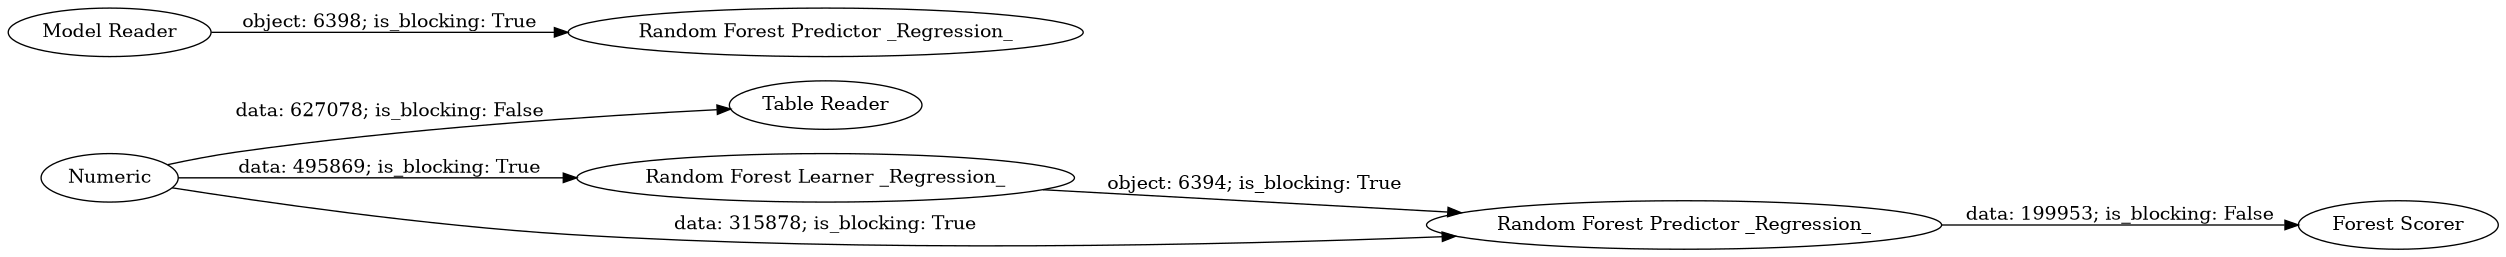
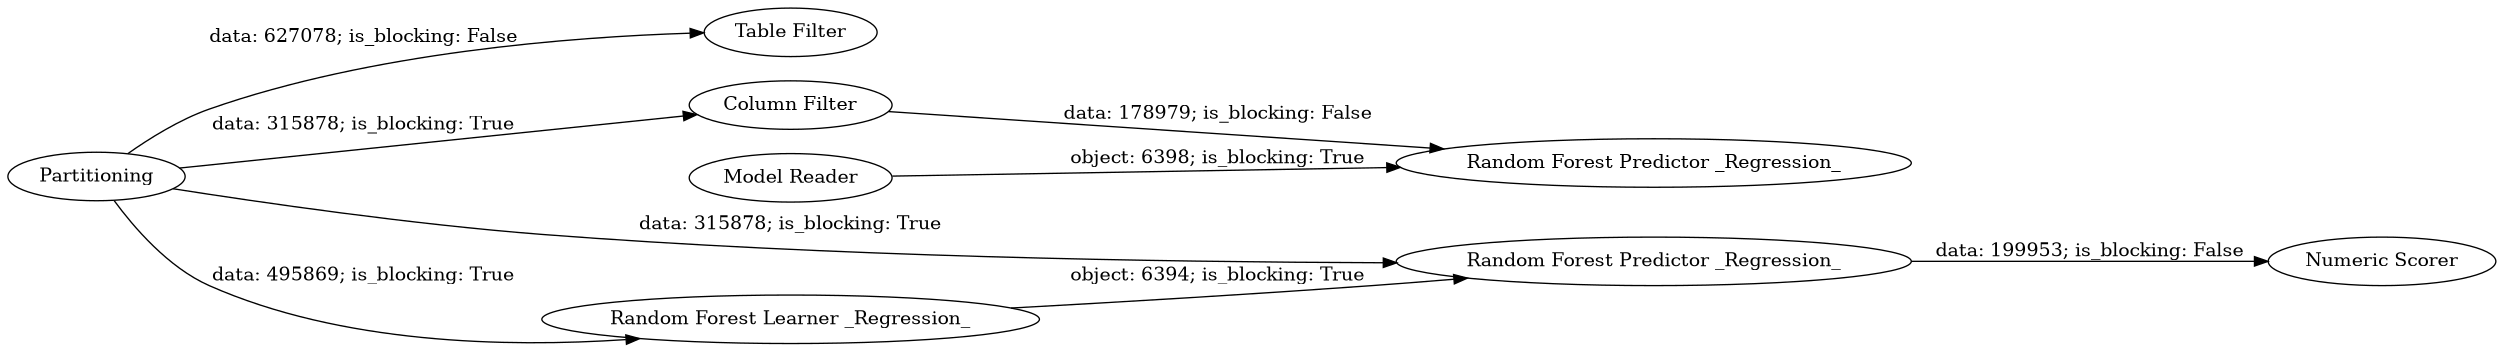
node "Column Filter": added
node "Table Reader": label "Table Reader" -> "Table Filter"
node "Numeric": label "Numeric" -> "Partitioning"
node "Forest Scorer": label "Forest Scorer" -> "Numeric Scorer"
